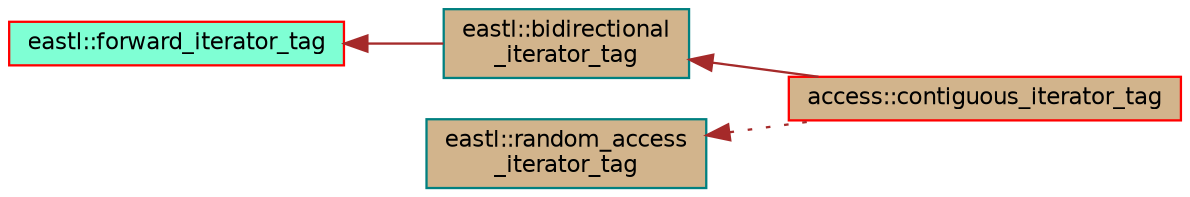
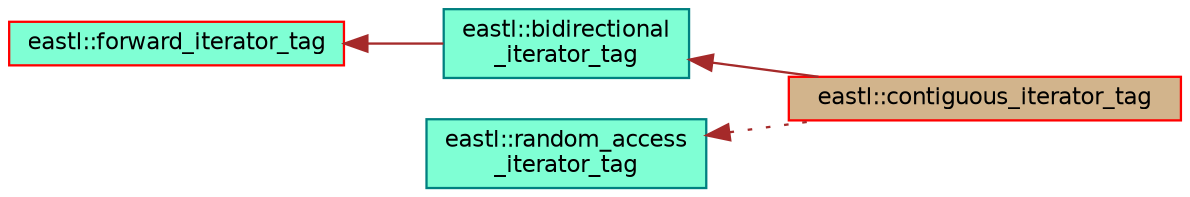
node "eastl::bidirectional _iterator_tag": fillcolor tan -> aquamarine
node "access::contiguous_iterator_tag": label "access::contiguous_iterator_tag" -> "eastl::contiguous_iterator_tag"
node "eastl::random_access _iterator_tag": fillcolor tan -> aquamarine
